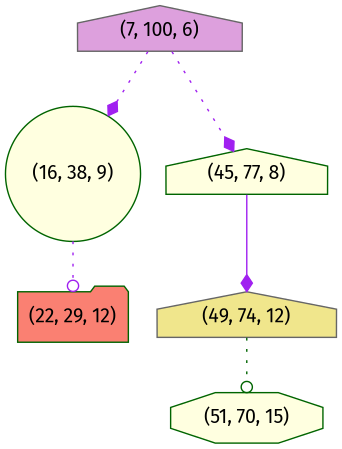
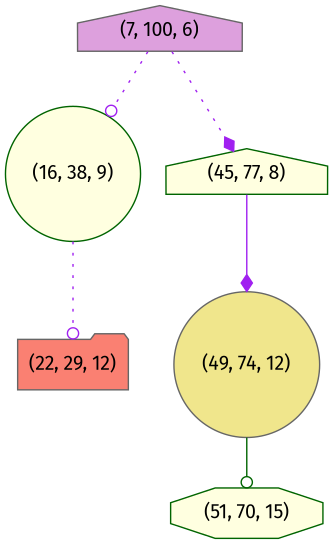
edge "(7, 100, 6)" -> "(16, 38, 9)": arrowhead diamond -> odot
node "(22, 29, 12)": color darkgreen -> gray40
node "(49, 74, 12)": shape house -> circle
edge "(49, 74, 12)" -> "(51, 70, 15)": style dotted -> solid
